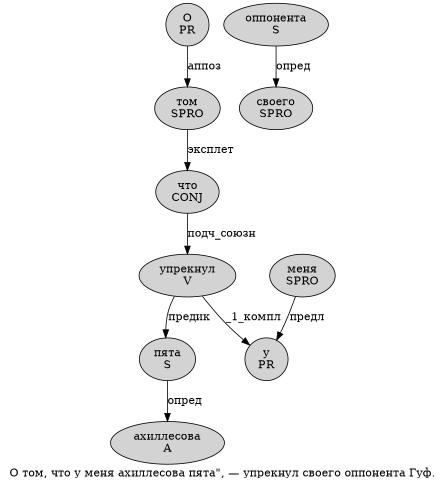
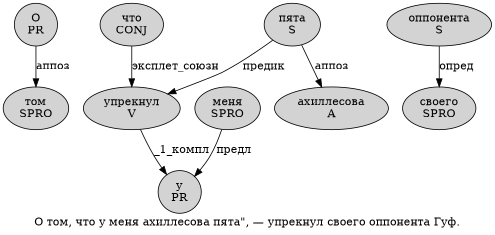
edge "том SPRO" -> "что CONJ": removed, label "эксплет"
edge "что CONJ" -> "упрекнул V": label "подч_союзн" -> "эксплет_союзн"
edge "упрекнул V" -> "пята S": reversed
edge "пята S" -> "ахиллесова A": label "опред" -> "аппоз"
